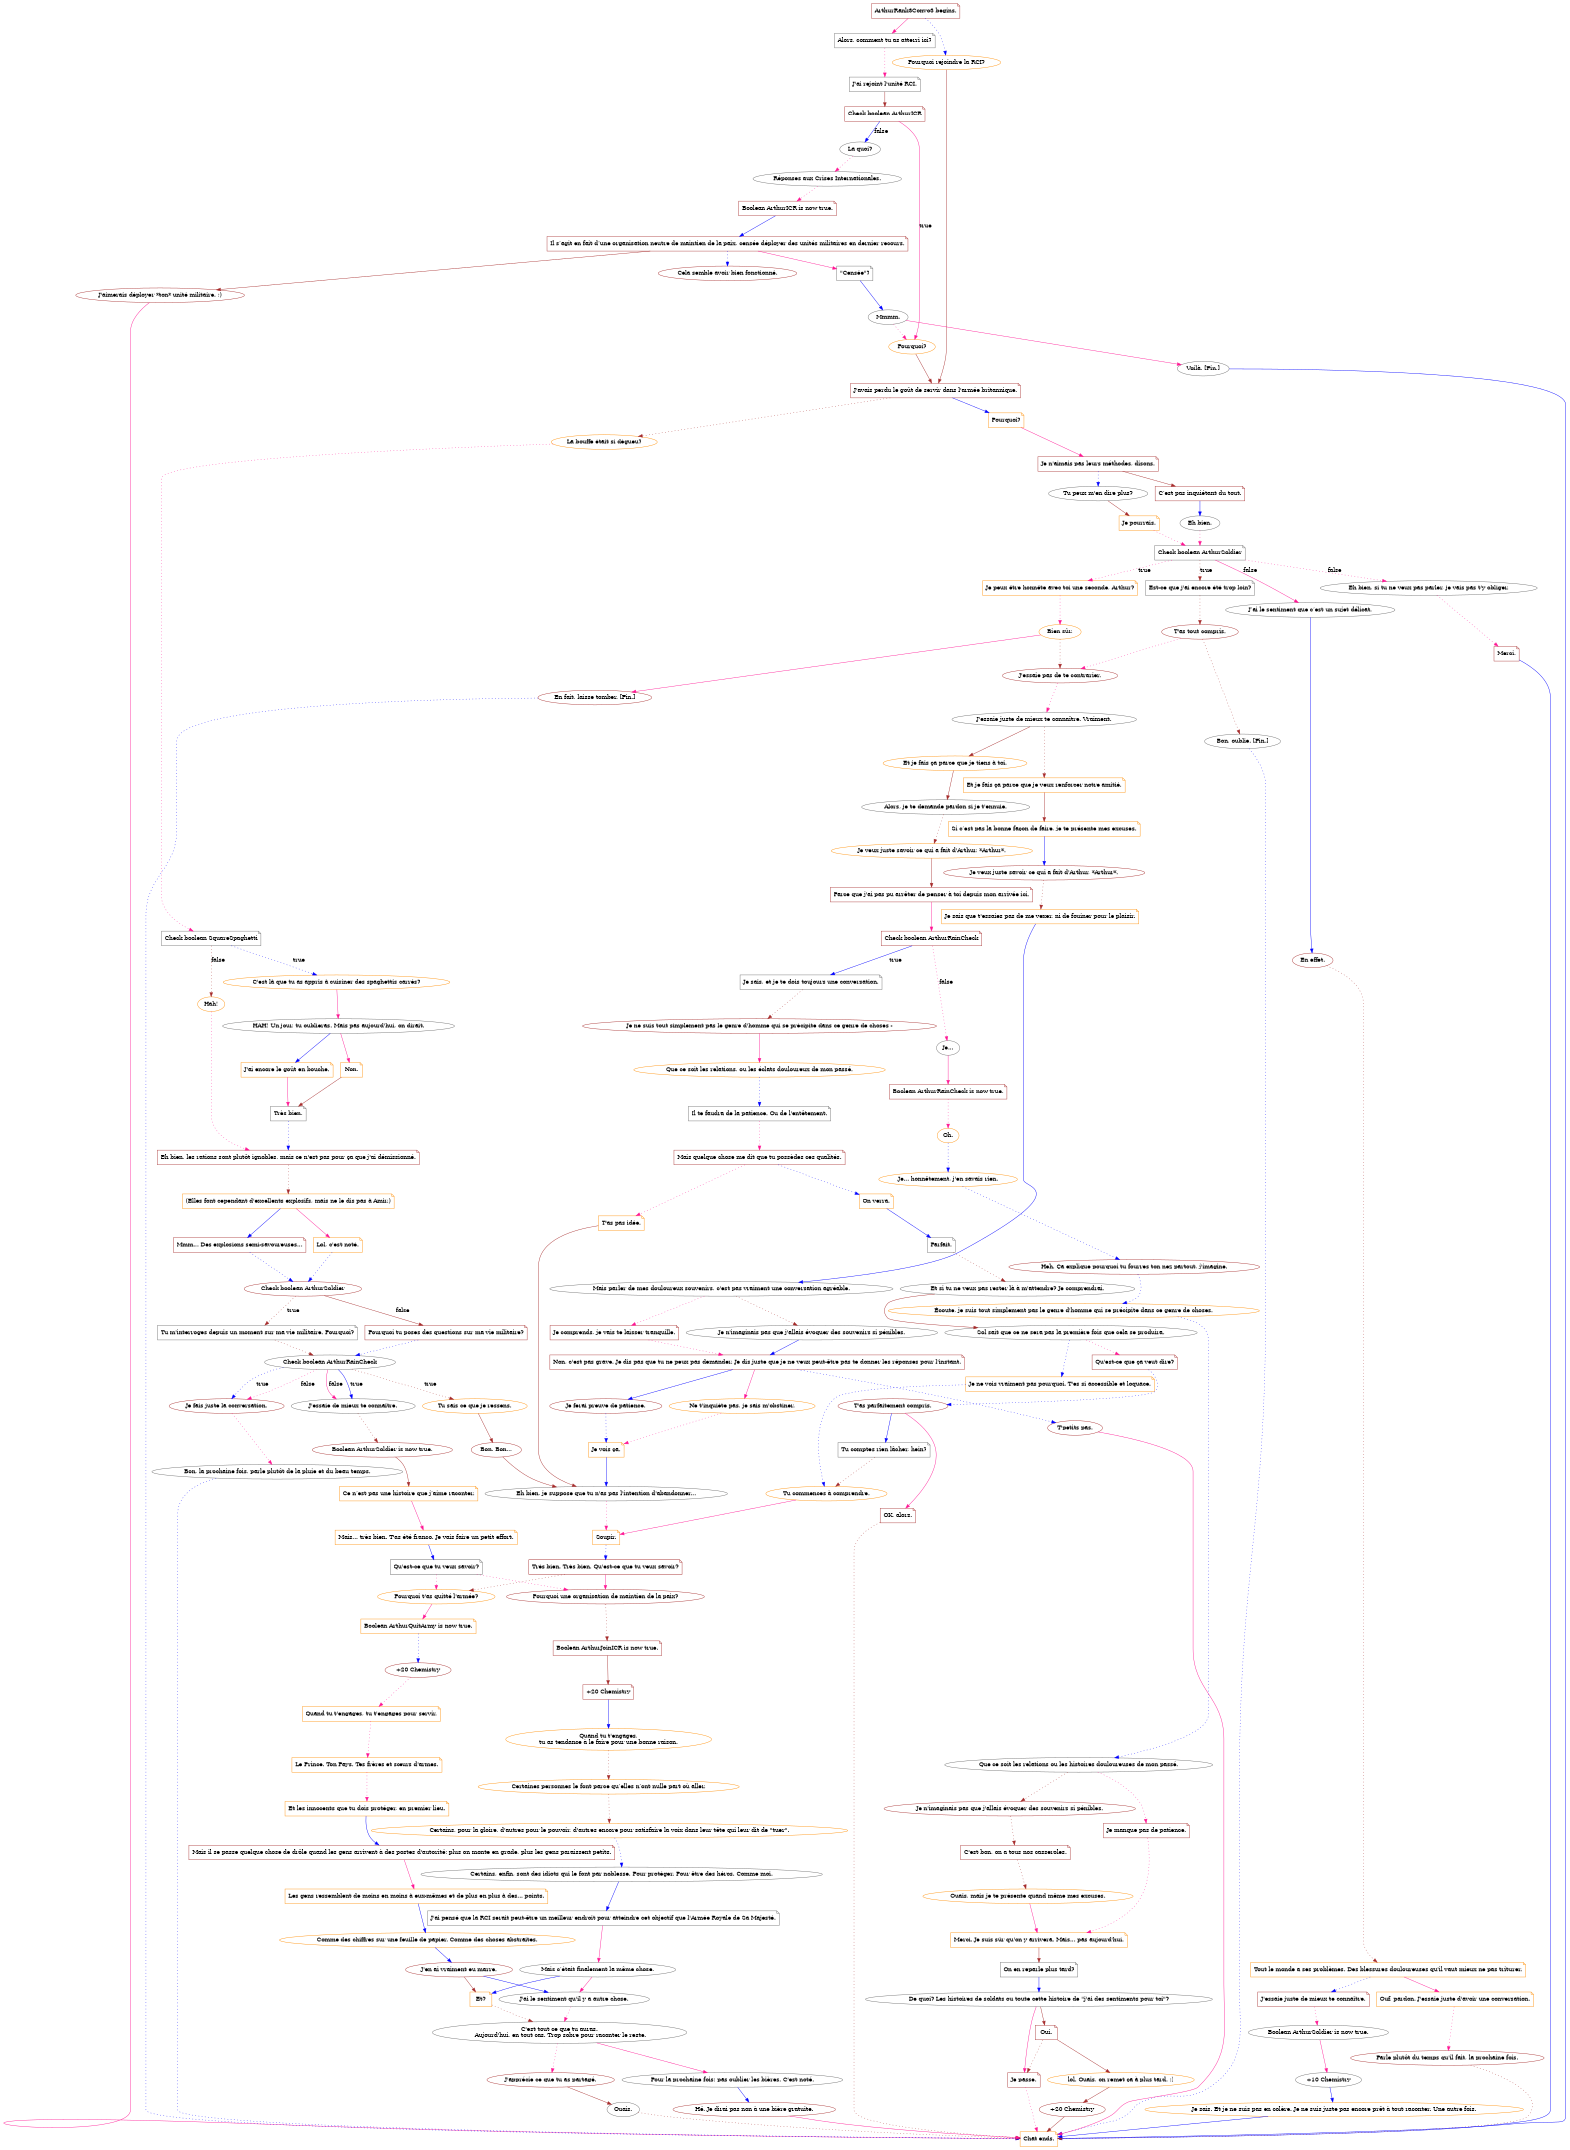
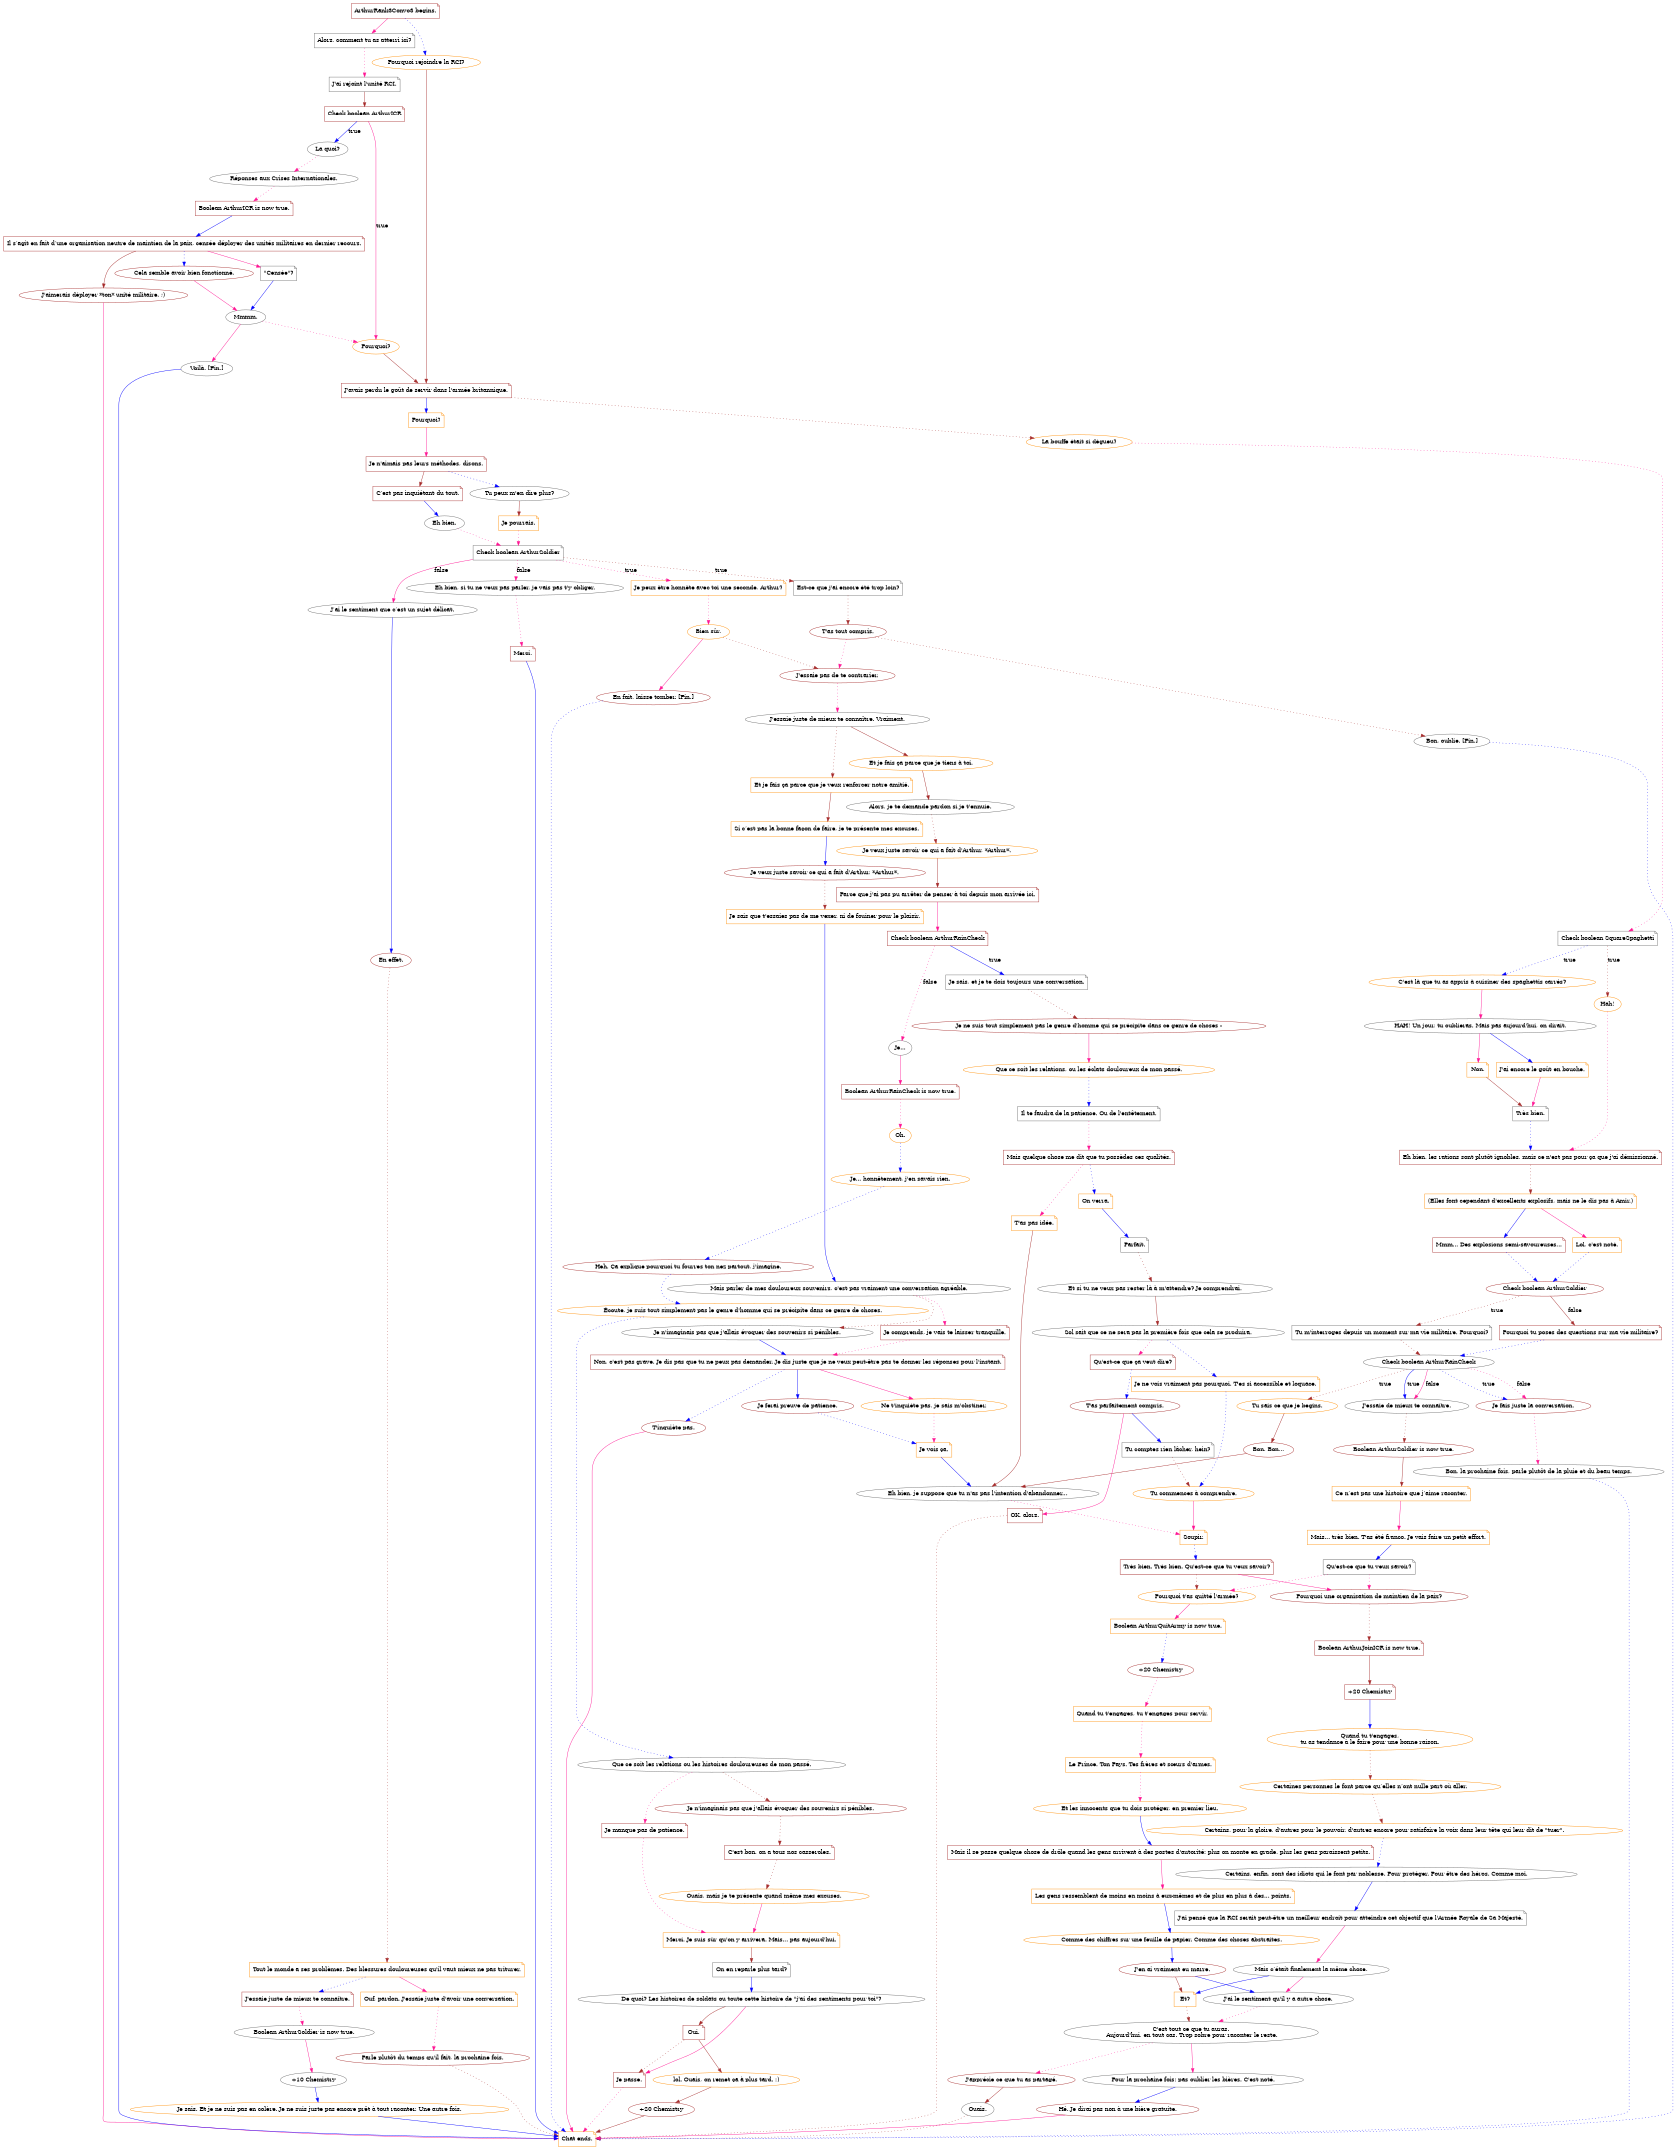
edge "Check boolean ArthurICR" -> "La quoi?": label "false" -> "true"
edge "Cela semble avoir bien fonctionné." -> "Mmmm.": added
edge "Check boolean SquareSpaghetti" -> "Hah!": label "false" -> "true"
node "Tu sais ce que je ressens.": label "Tu sais ce que je ressens." -> "Tu sais ce que je begins."
node "T'petits pas.": label "T'petits pas." -> "T'inquiète pas."
node "Et les innocents que tu dois protéger, en premier lieu.": shape note -> ellipse
